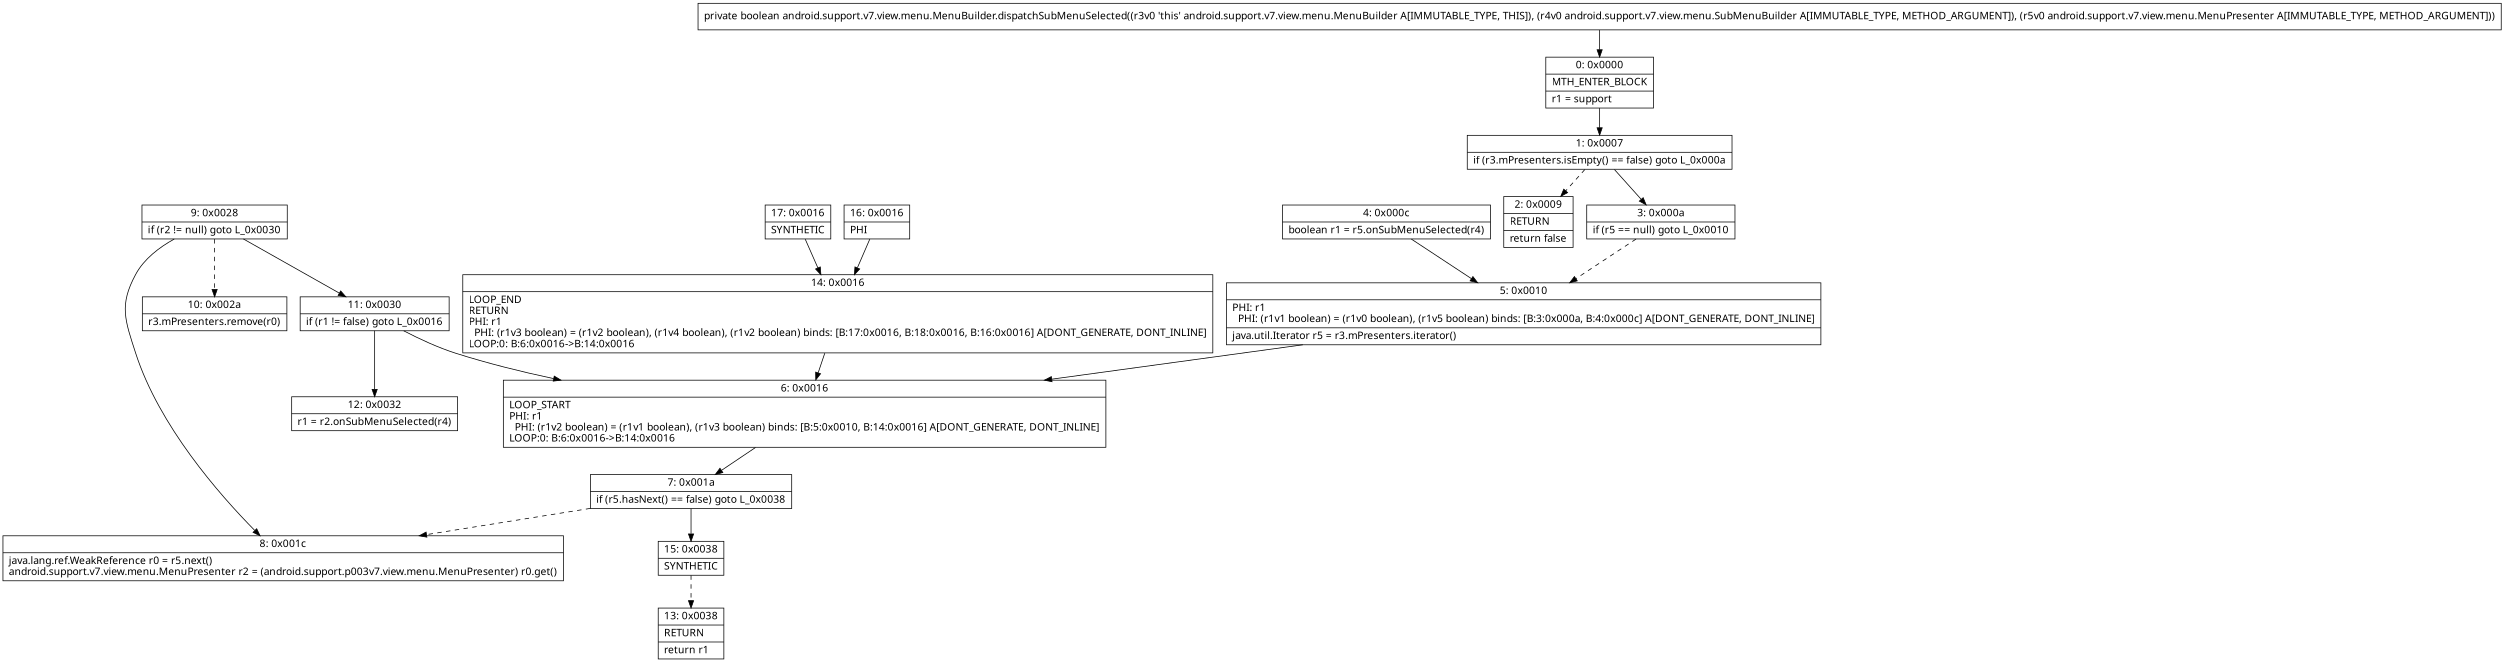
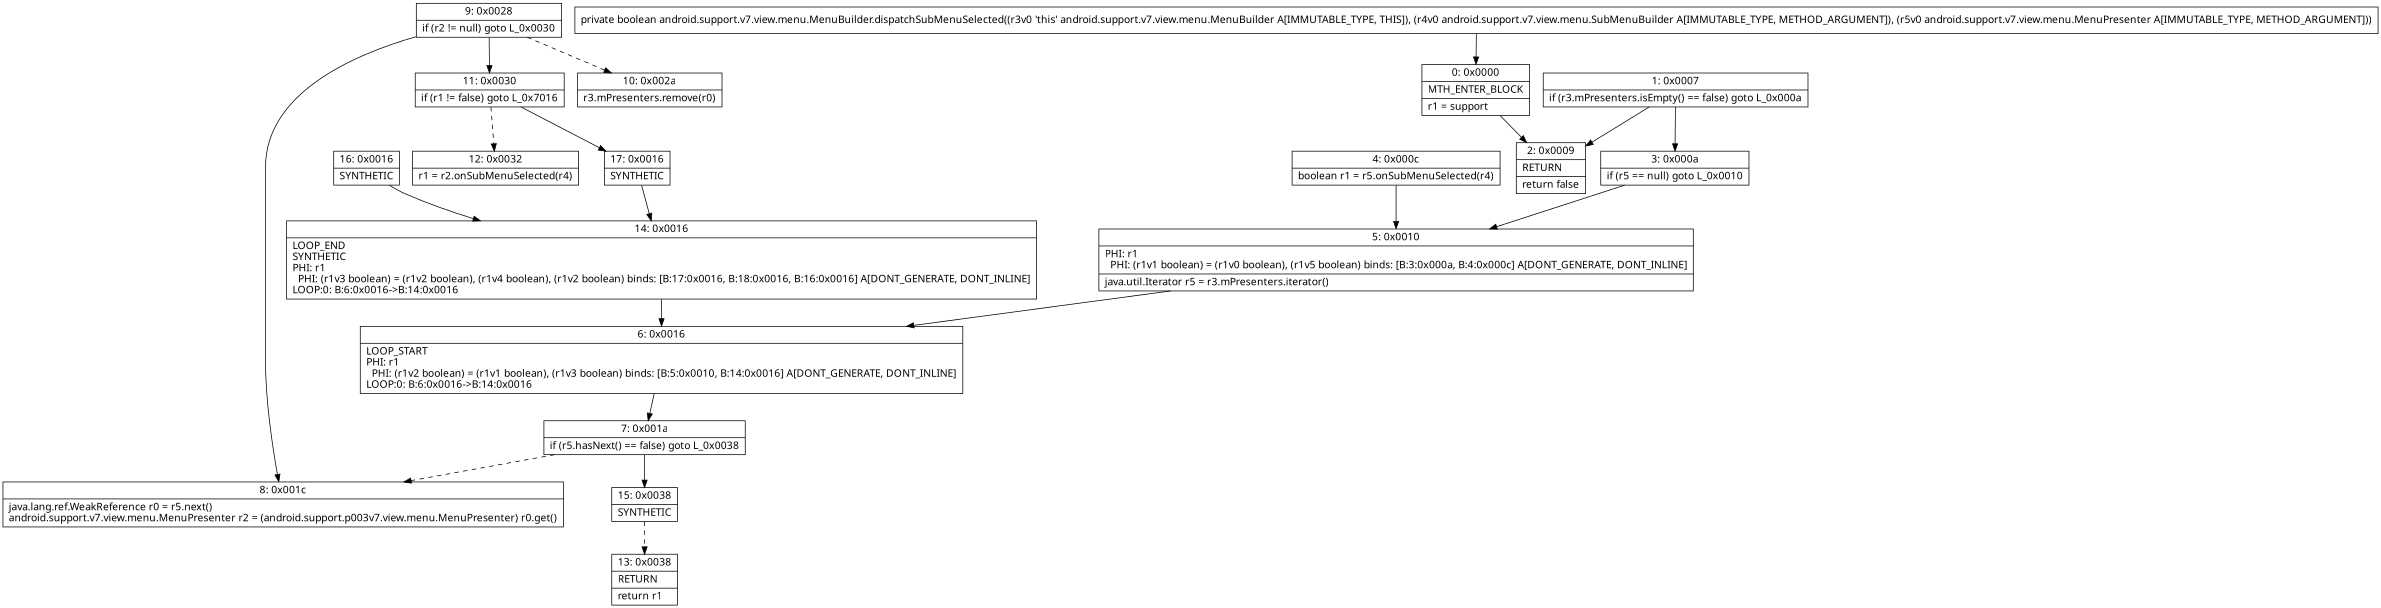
edge "0: 0x0000" -> "1: 0x0007": now "0: 0x0000" -> "2: 0x0009"
edge "1: 0x0007" -> "2: 0x0009": style dashed -> solid
node "16: 0x0016": text "PHI" -> "SYNTHETIC"
edge "3: 0x000a" -> "5: 0x0010": style dashed -> solid
node "14: 0x0016": text "RETURN" -> "SYNTHETIC"
node "11: 0x0030": text "if (r1 != false) goto L_0x0016" -> "if (r1 != false) goto L_0x7016"
edge "11: 0x0030" -> "12: 0x0032": style solid -> dashed
edge "11: 0x0030" -> "6: 0x0016": now "11: 0x0030" -> "17: 0x0016"
